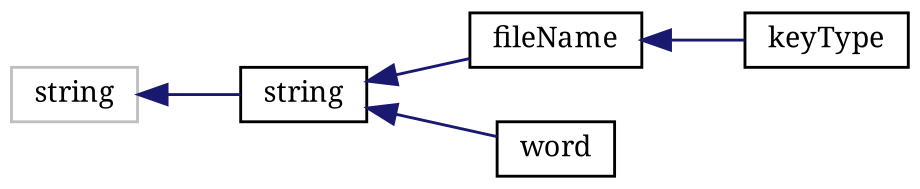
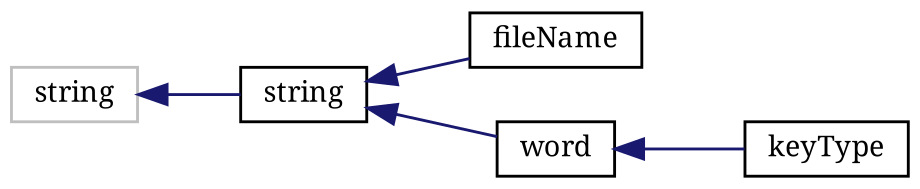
edge "keyType" -> "fileName": now "keyType" -> "word"
